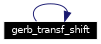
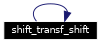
node "gerb_transf_shift": label "gerb_transf_shift" -> "shift_transf_shift"
